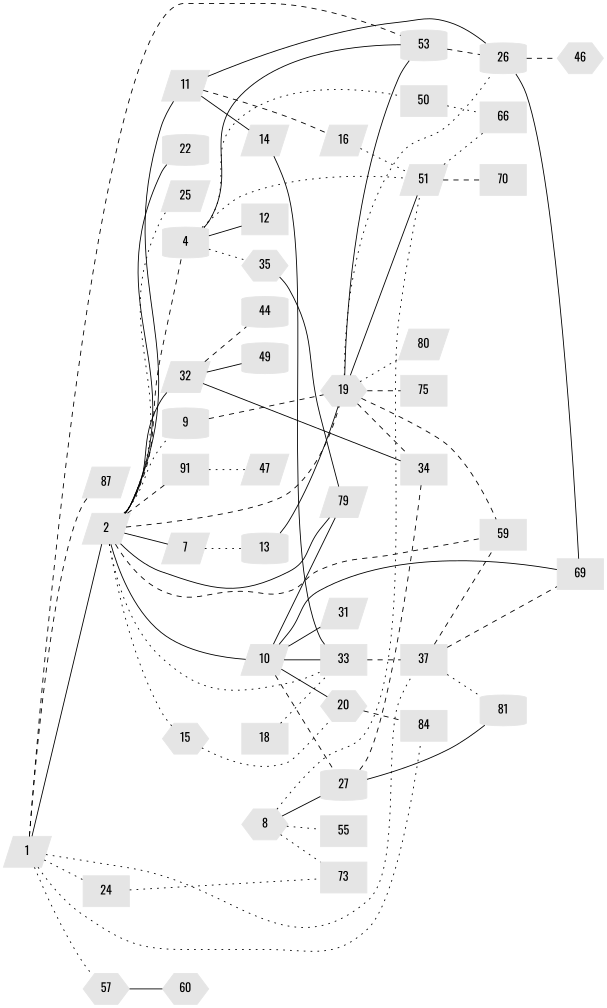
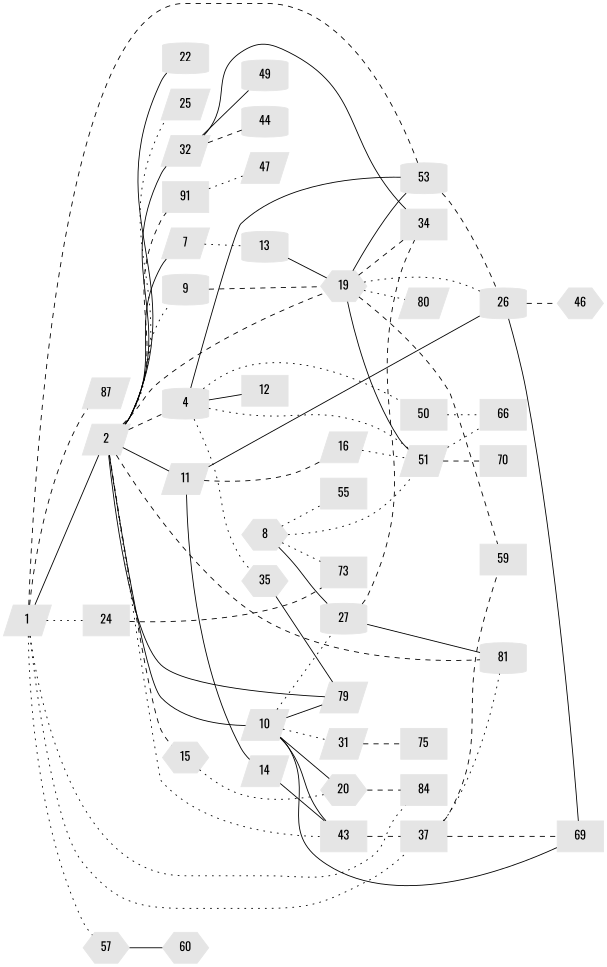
edge "19" -- "75": now "31" -- "75"
edge "2" -- "59": now "2" -- "81"
edge "31" -- "10": style solid -> dotted
edge "2" -- "15": style dotted -> dashed
node "33": label "33" -> "43"
edge "10" -- "27": style dashed -> dotted
node "18": removed
edge "73" -- "24": style dotted -> dashed
